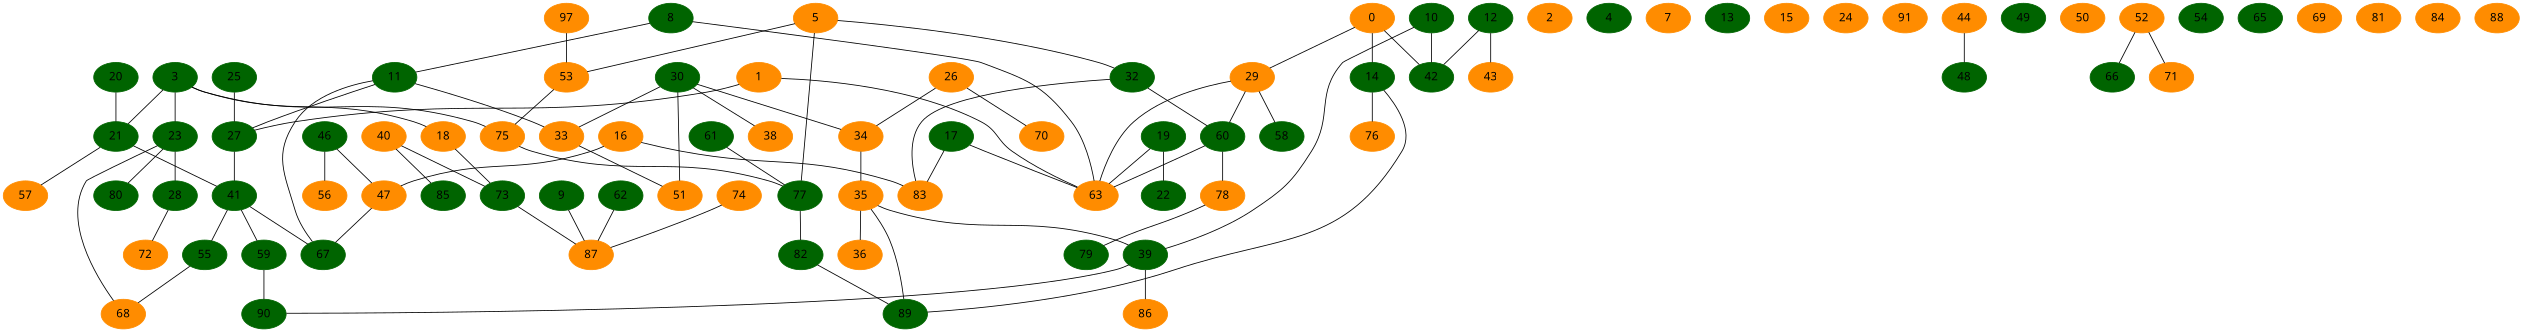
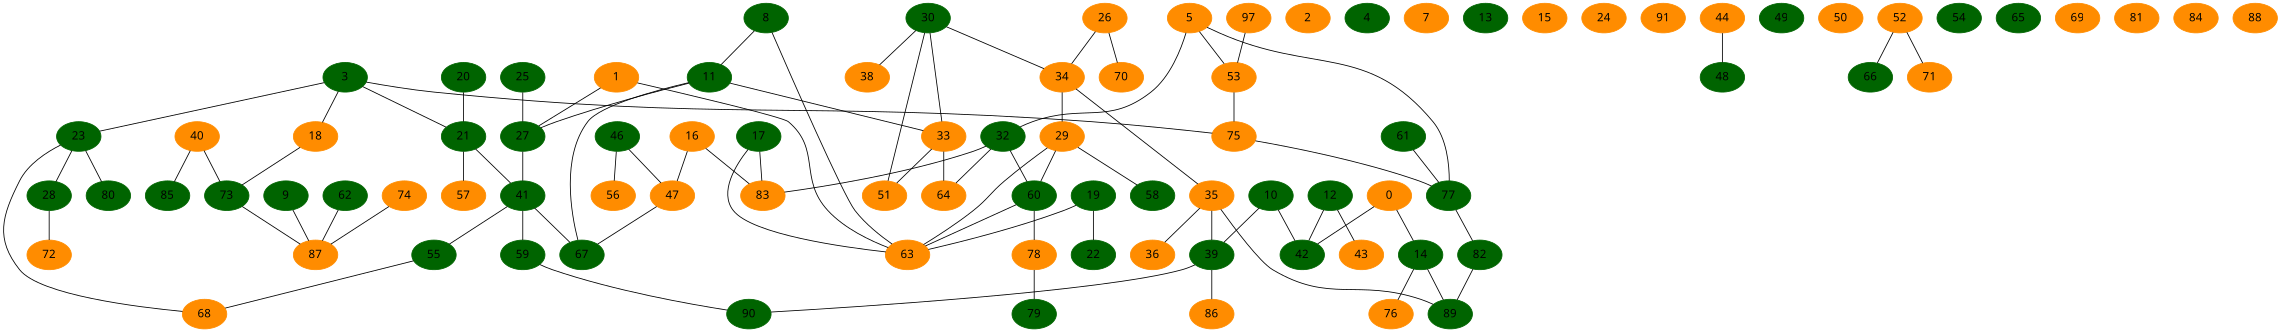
edge "0" -- "29": now "34" -- "29"
node "64": added
